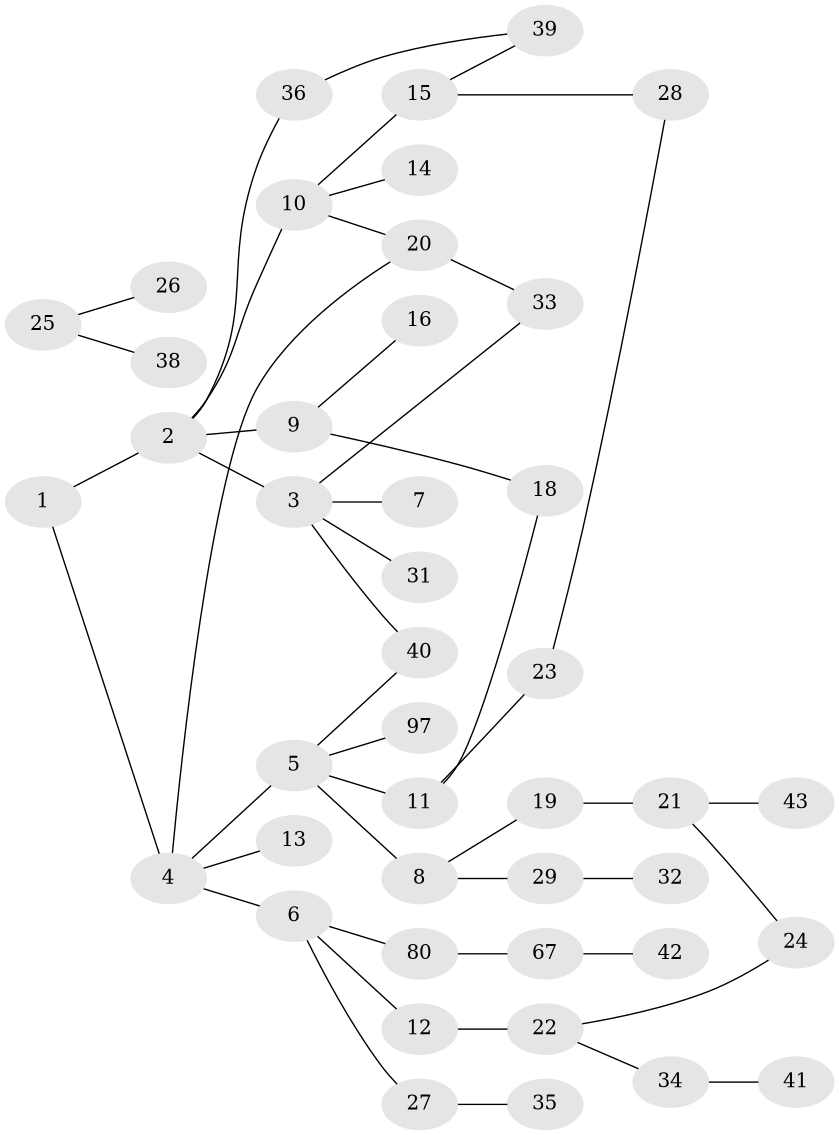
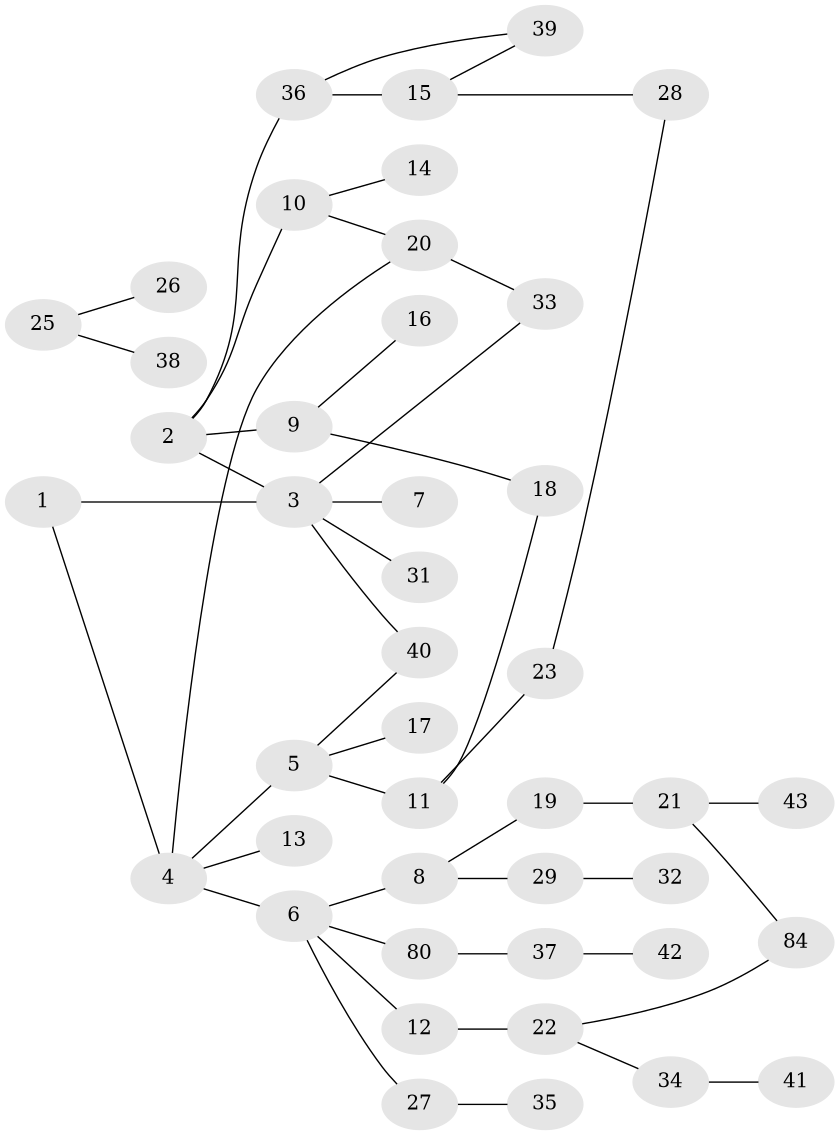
edge "15" -- "10": now "15" -- "36"
edge "2" -- "1": now "3" -- "1"
node "97": label "97" -> "17"
edge "5" -- "8": now "6" -- "8"
node "24": label "24" -> "84"
node "67": label "67" -> "37"
